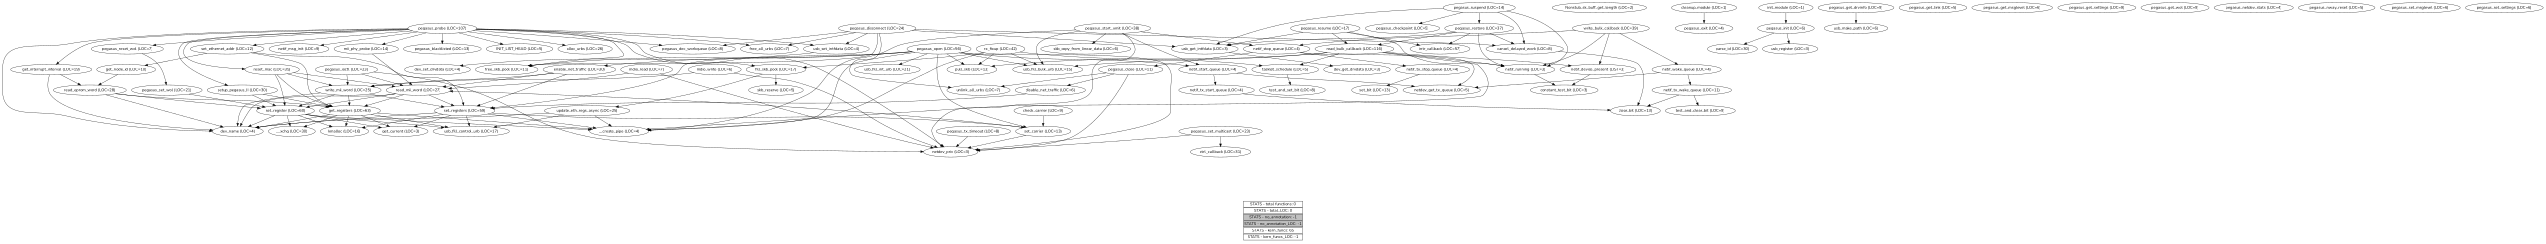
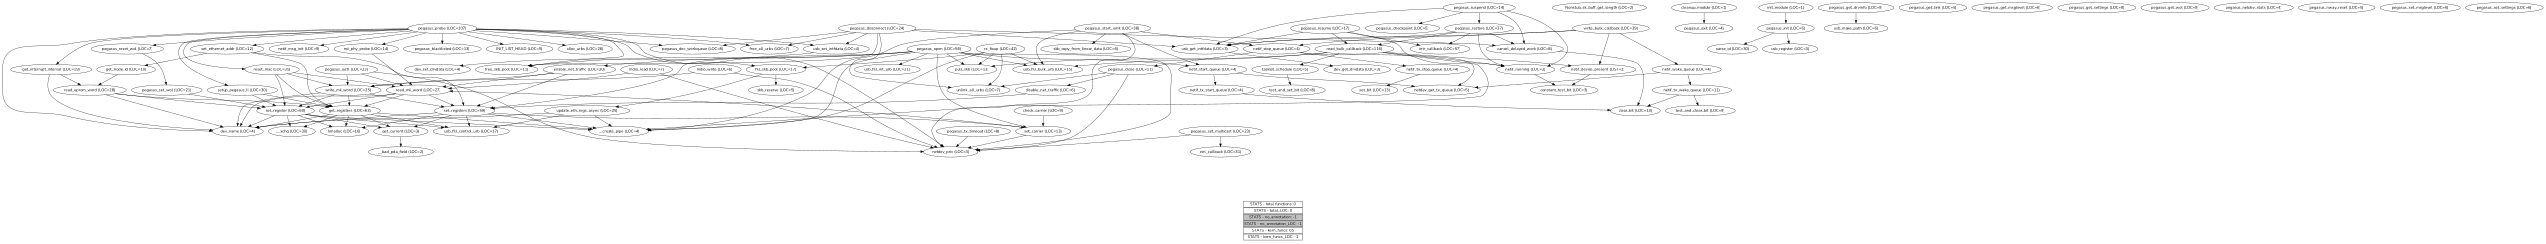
edge "write_bulk_callback (LOC=39)" -> "netif_running (LOC=3)": now "write_bulk_callback (LOC=39)" -> "usb_get_intfdata (LOC=3)"
edge "rx_fixup (LOC=42)" -> "tasklet_schedule (LOC=5)": now "rx_fixup (LOC=42)" -> "unlink_all_urbs (LOC=7)"
node "__bad_pda_field (LOC=2)": added
